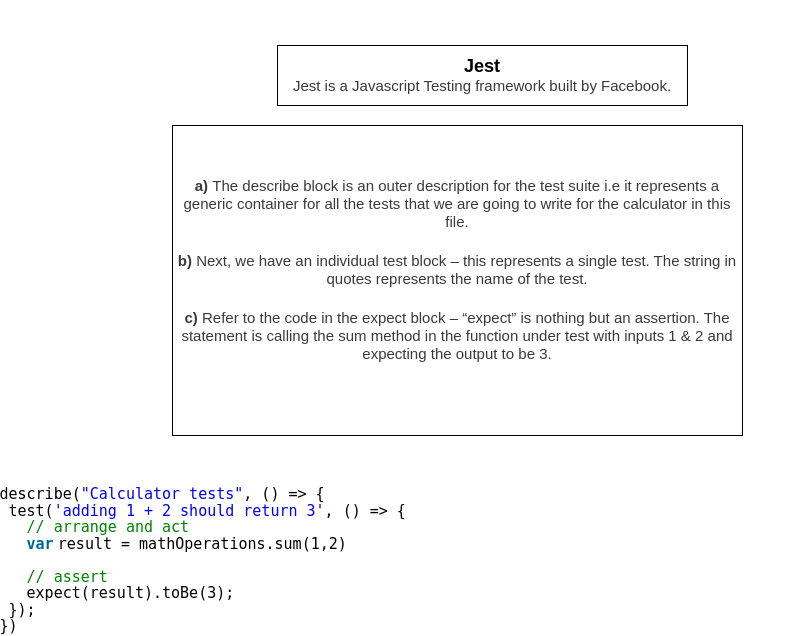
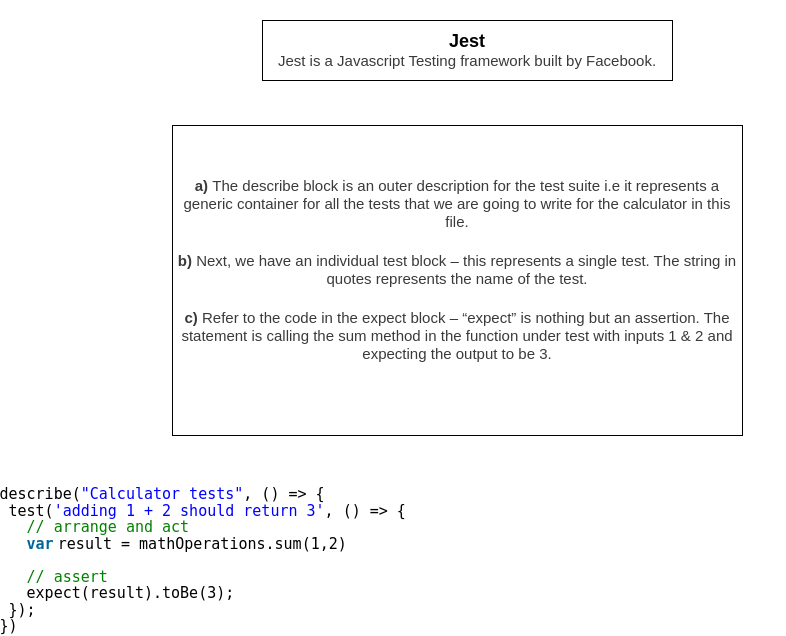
node "Jest Jest is a Javascript Testing framework built by Facebook.": moved (483, 76) -> (468, 51)
